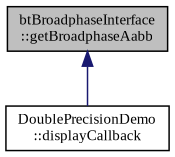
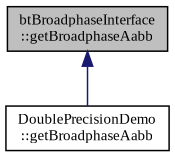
node "DoublePrecisionDemo ::displayCallback": label "DoublePrecisionDemo ::displayCallback" -> "DoublePrecisionDemo ::getBroadphaseAabb"
